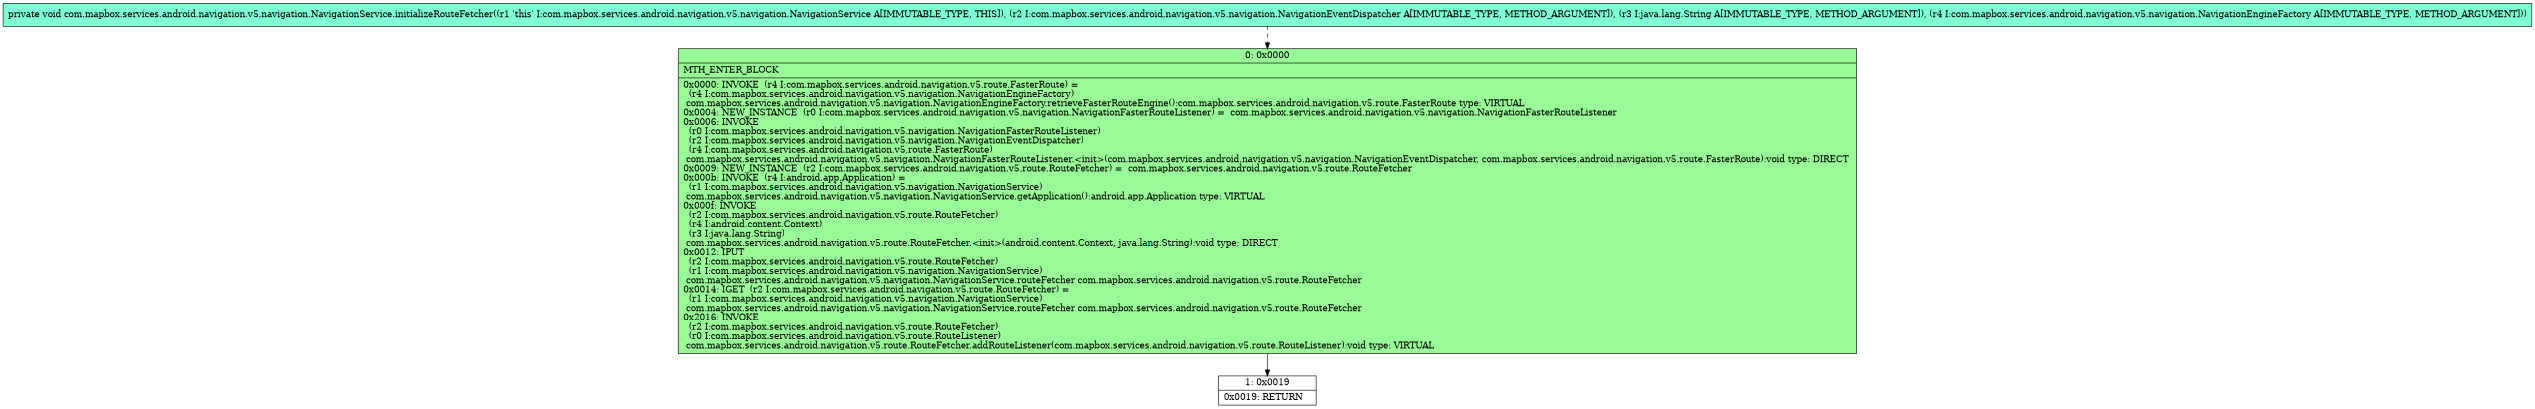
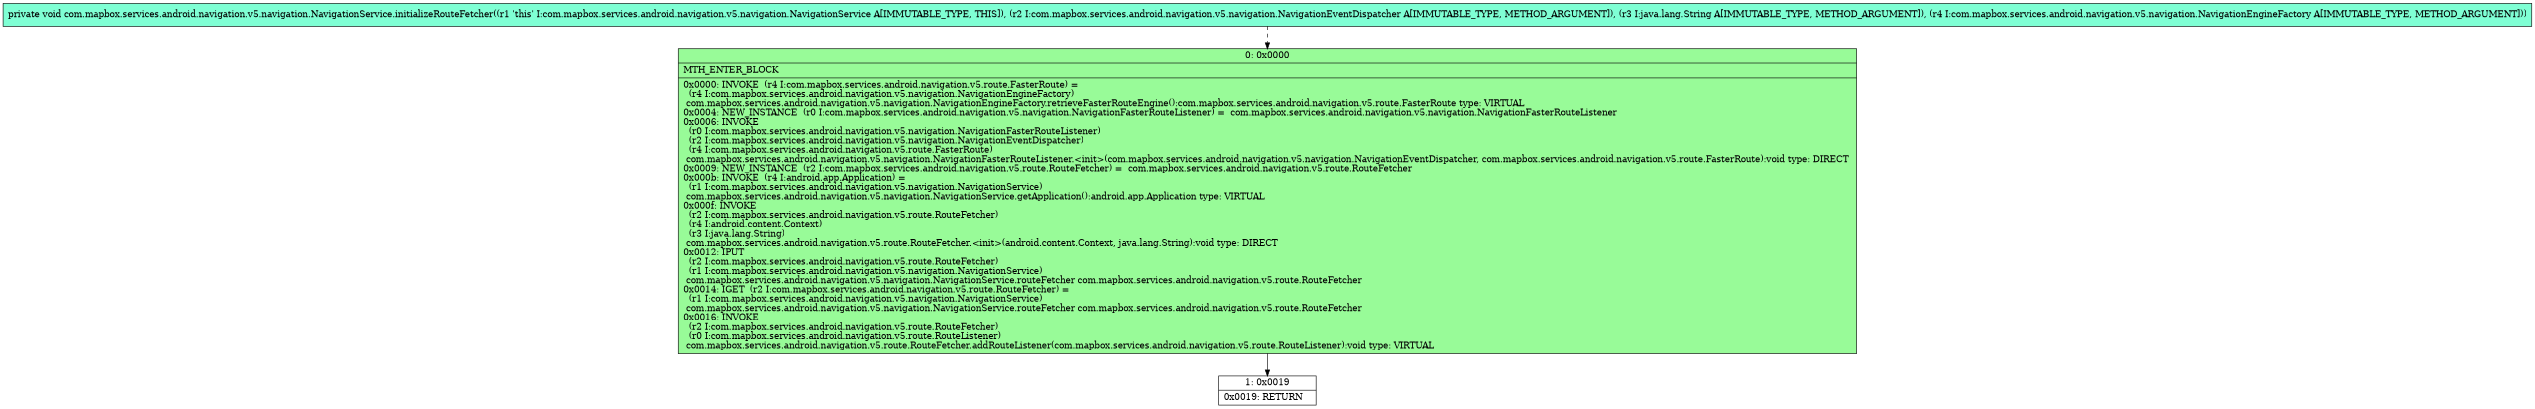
node "0: 0x0000": text "0x2016: INVOKE" -> "0x0016: INVOKE"
